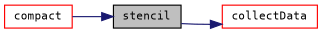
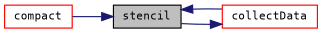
edge "collectData" -> "stencil": added
